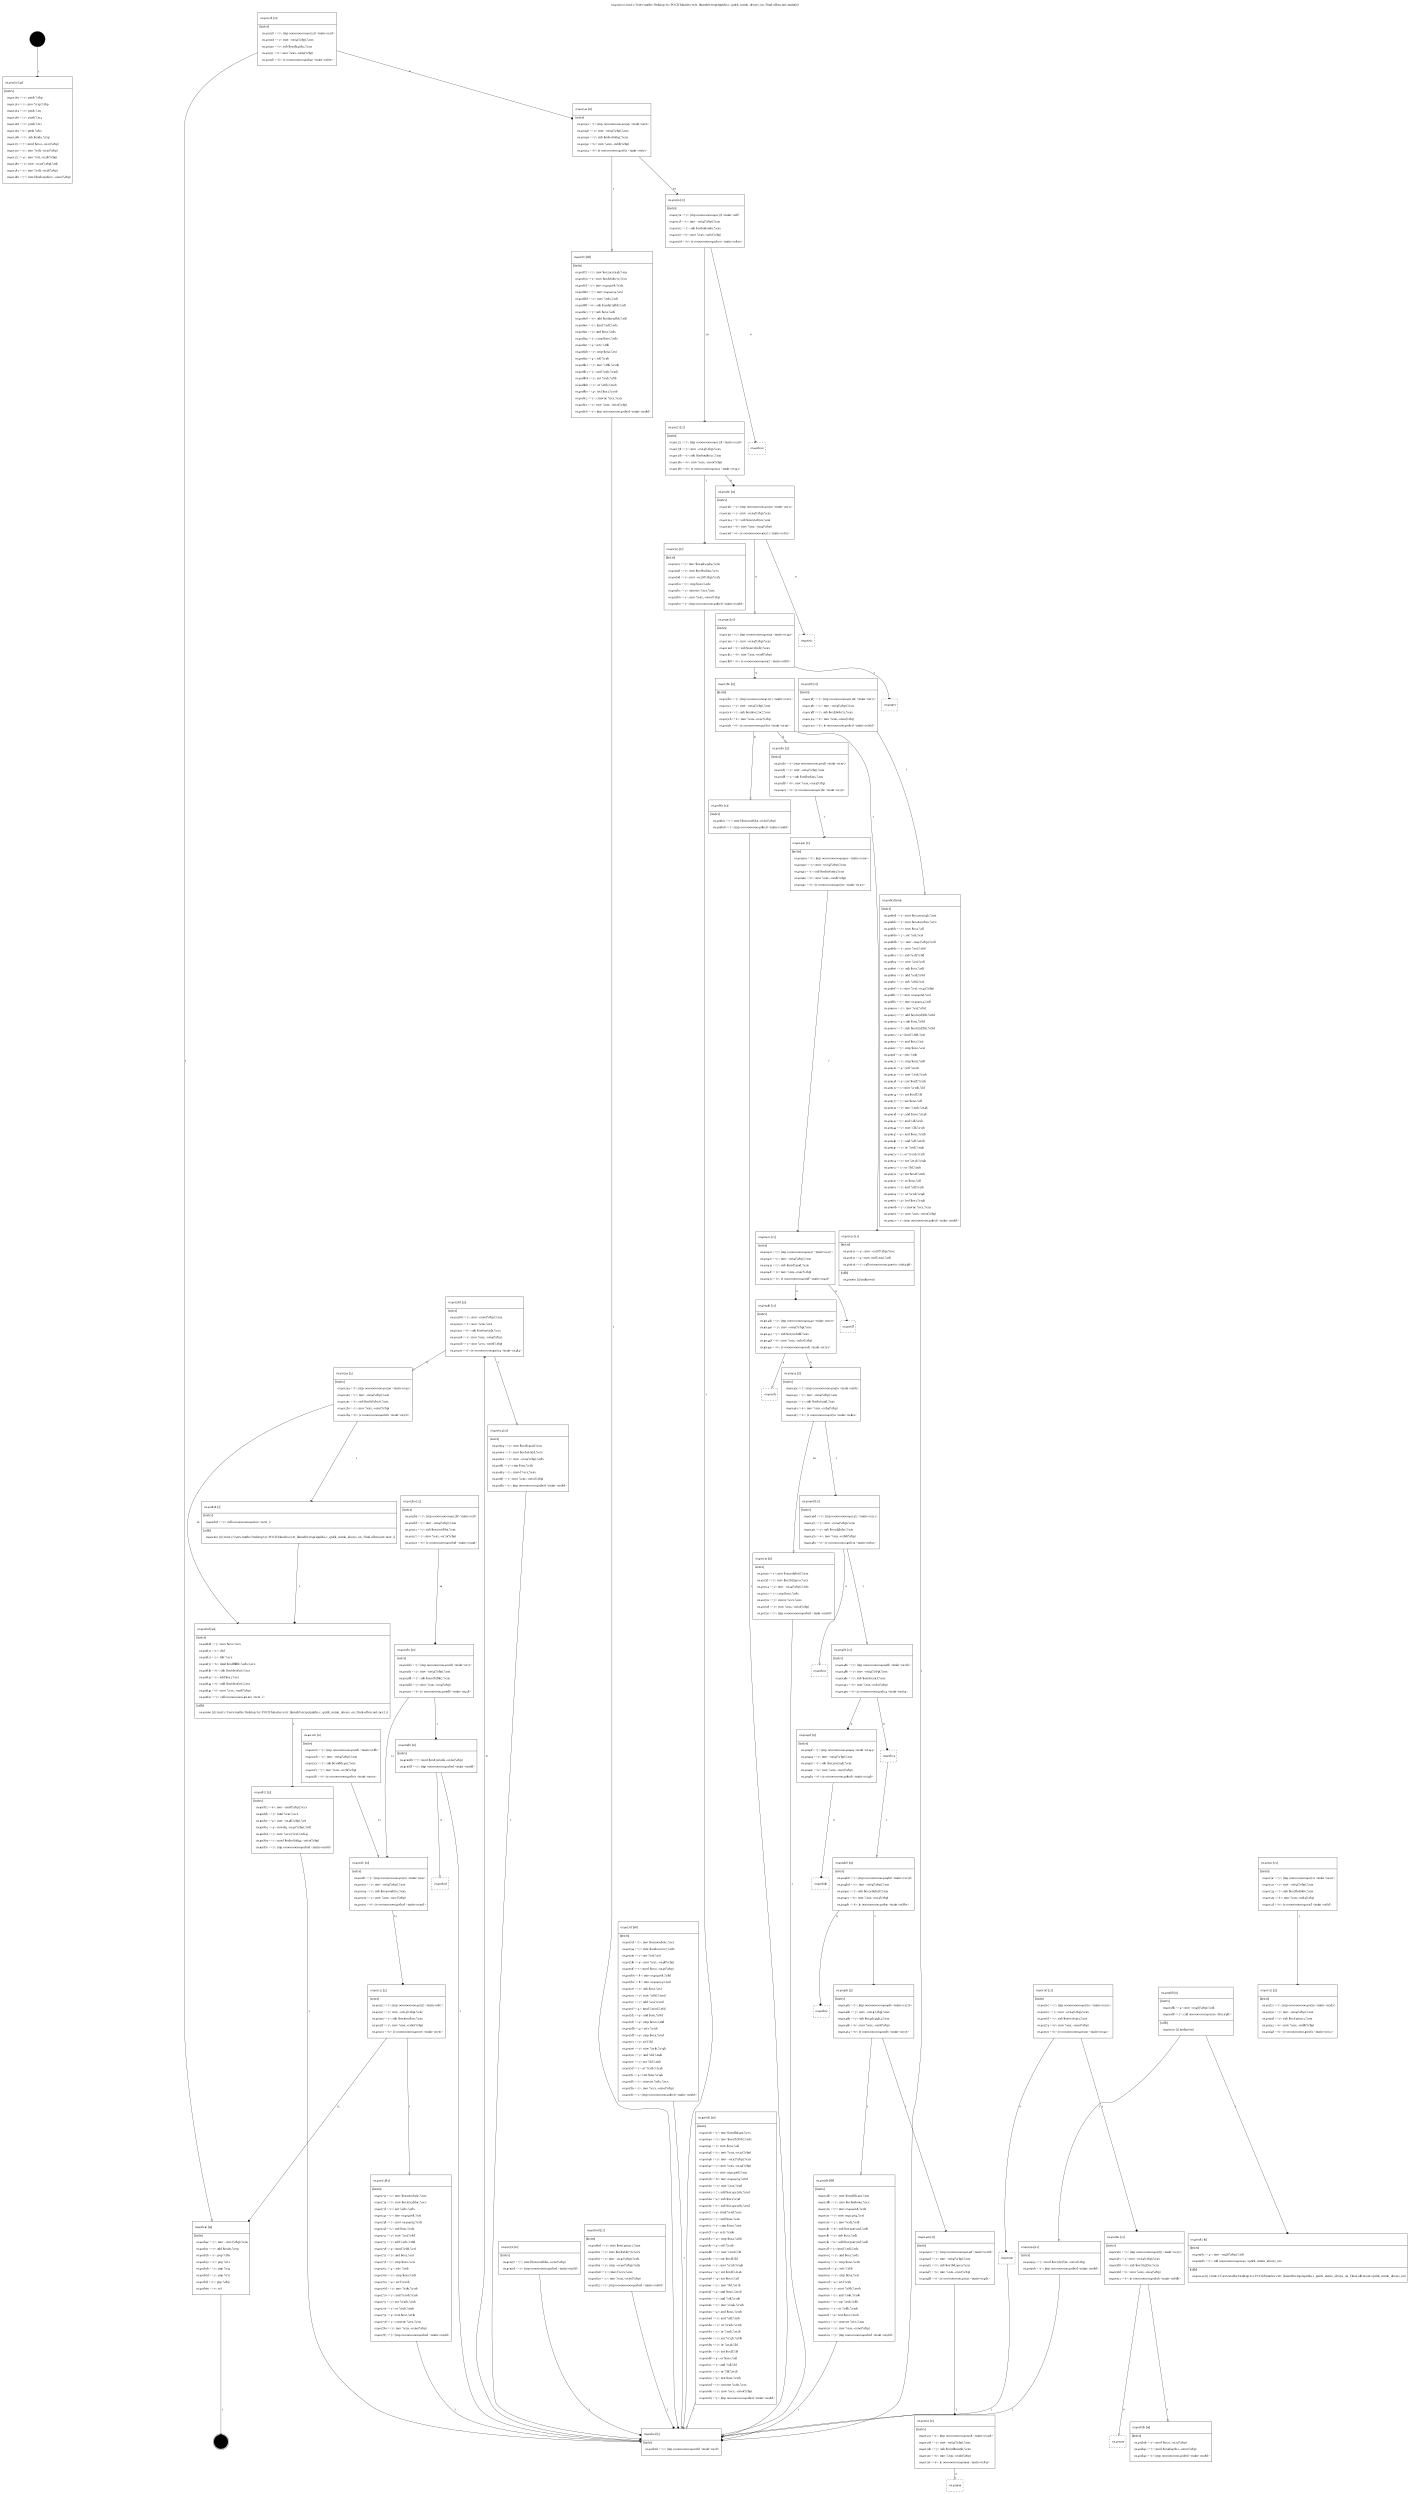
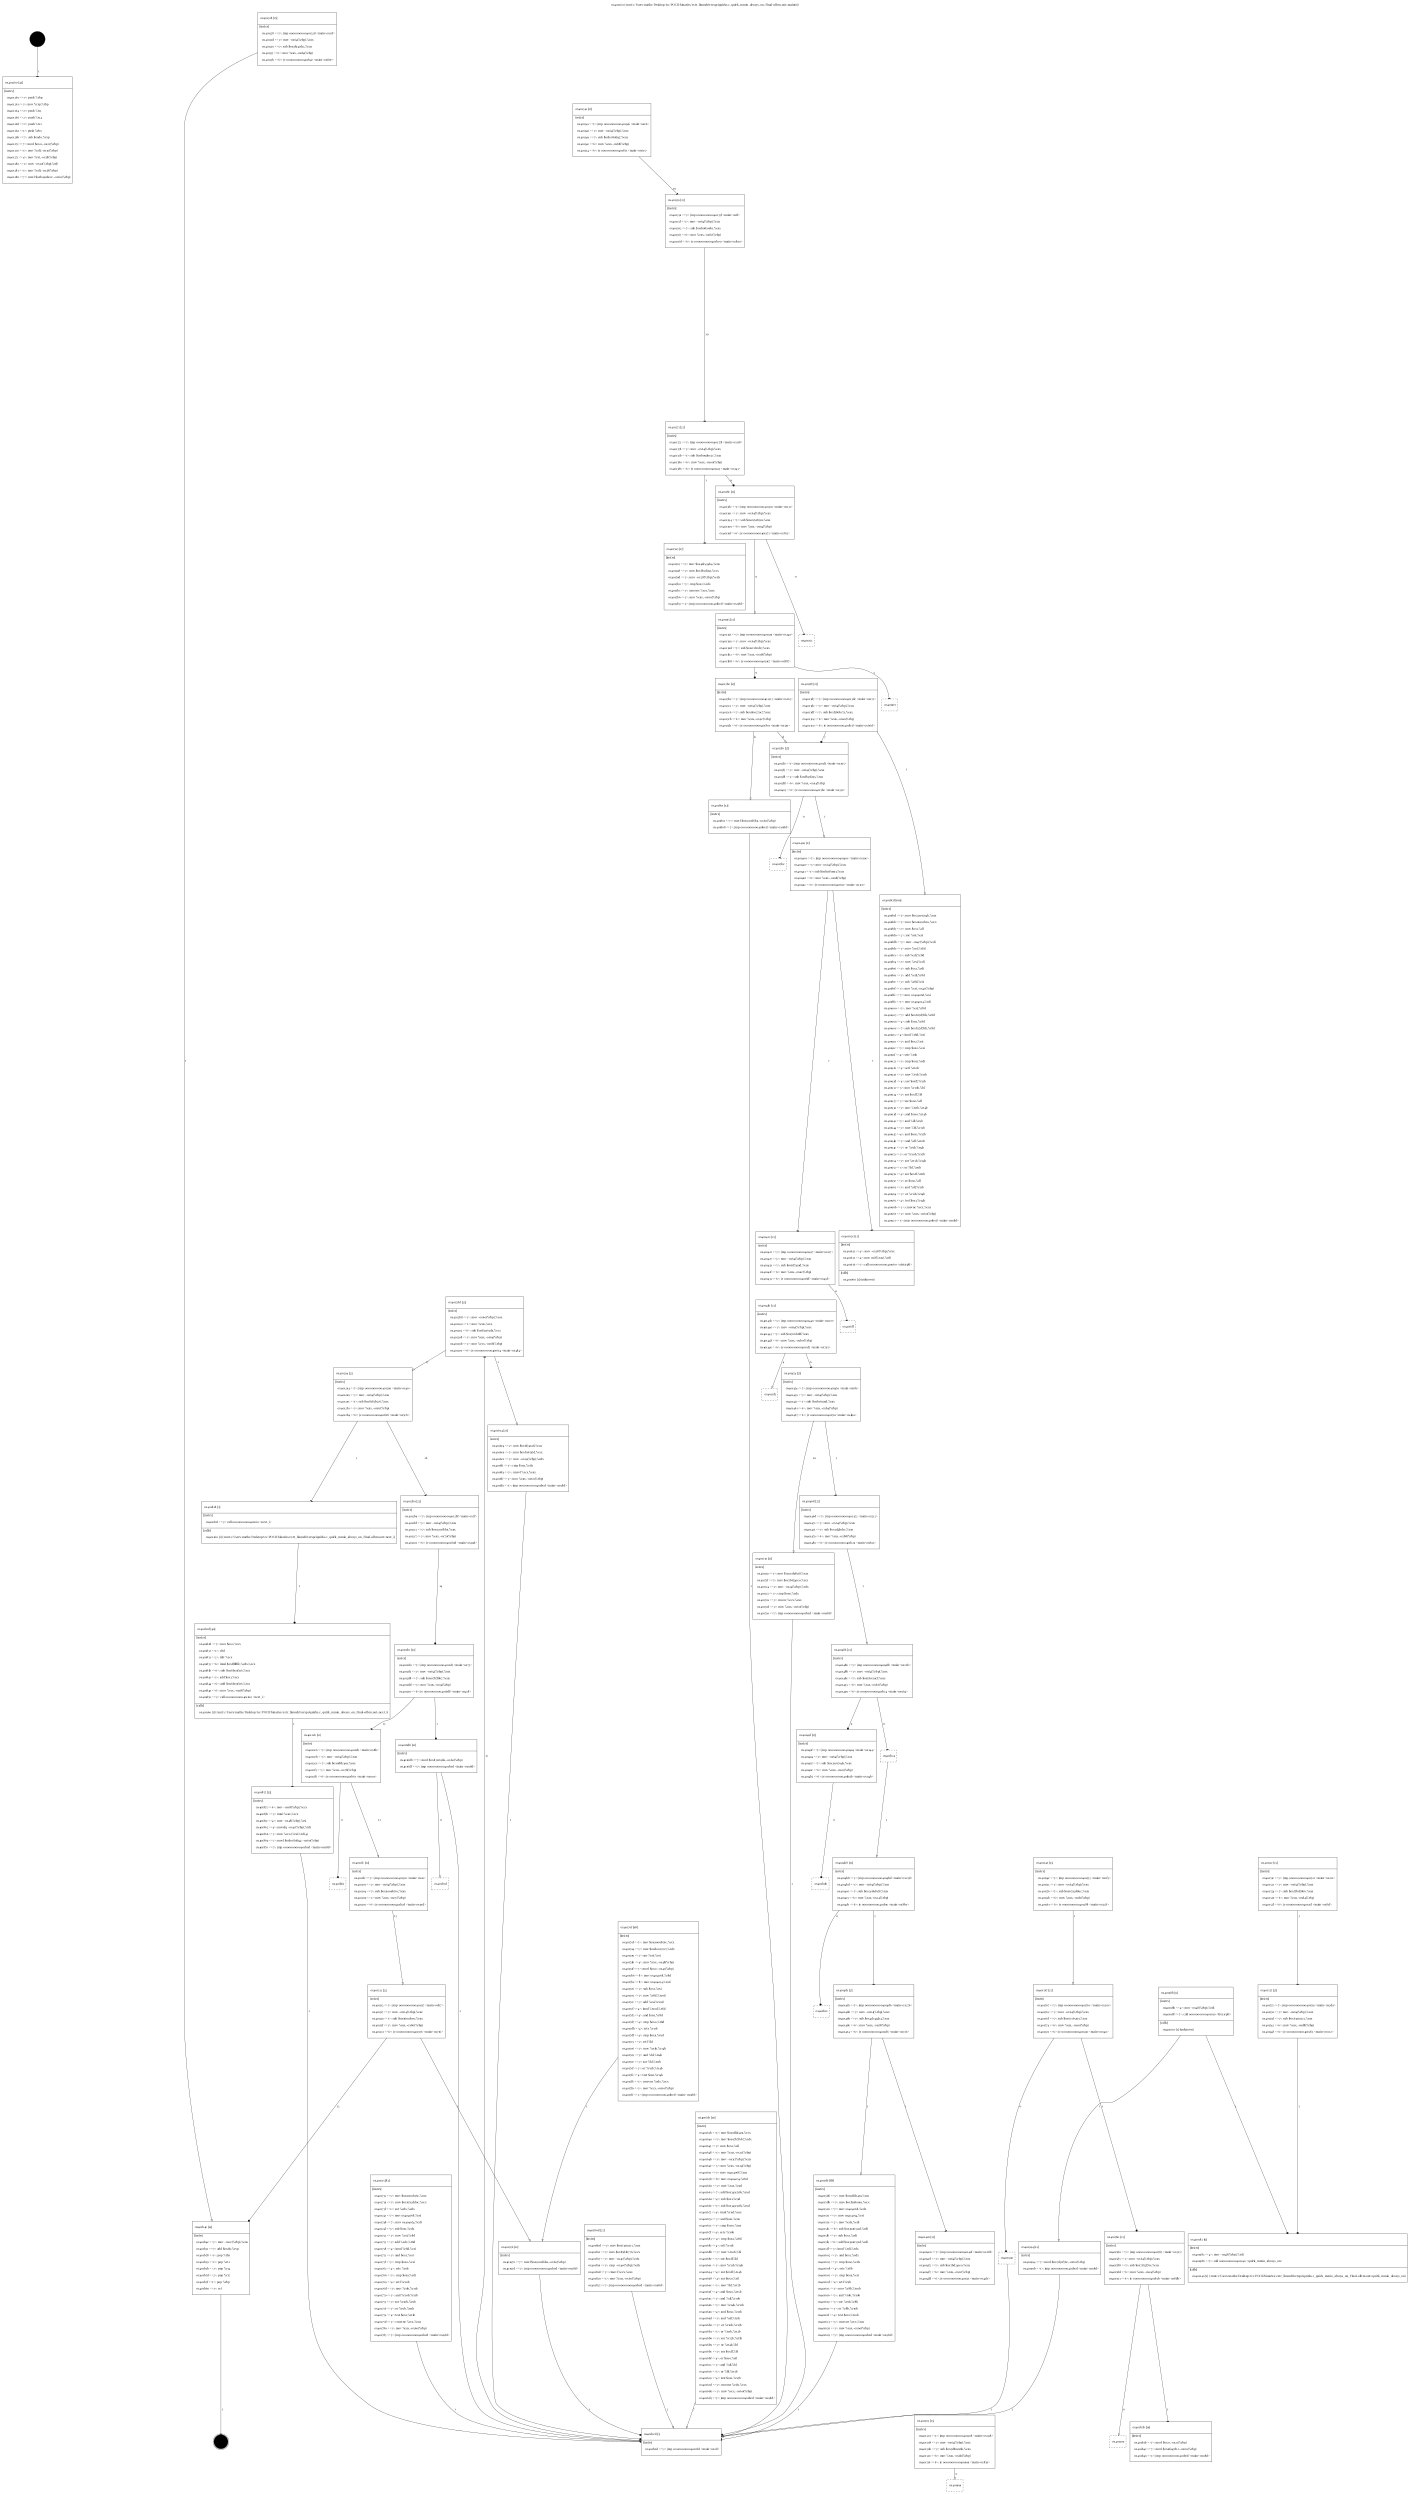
edge "0x401328 [25]" -> "0x401341 [25]": removed, label "11"
node "0x401875 [88]": removed
node "0x401b00": removed
edge "0x4013a5 [25]" -> "0x4013be [25]": arrowhead tee -> dot
edge "0x4013d7 [25]" -> "0x4013f0 [25]": added, label "7"
edge "0x4013f0 [25]" -> "0x401409 [25]": arrowhead tee -> onormal
node "0x4015be": added
edge "0x4013be [25]" -> "0x40162e [13]": now "0x401409 [25]" -> "0x40162e [13]"
edge "0x401422 [25]" -> "0x40143b [25]": removed, label "6"
edge "0x4012a4 [22]" -> "0x40182d [40]": now "0x4012a4 [22]" -> "0x4012ba [22]"
edge "0x4015a3 [27]" -> "0x401bed [5]": removed, label "1"
edge "0x401801 [12]" -> "0x401bed [5]": arrowhead dot -> onormal
node "0x401b2a": removed
edge "0x401486 [25]" -> "0x401bc4": arrowhead dot -> tee
edge "0x4012d0 [22]" -> "0x4012fc [22]": now "0x4012d0 [22]" -> "0x4012e6 [22]"
node "0x401b61": added
node "0x40154e [25]": added
edge "0x4018cd [169]" -> "0x401bed [5]": removed, label "1"
edge "0x4012fc [22]" -> "0x401312 [22]": arrowhead dot -> onormal
edge "0x40171a [27]" -> "0x401bed [5]": arrowhead onormal -> dot
edge "0x401312 [22]" -> "0x401735 [83]": now "0x401312 [22]" -> "0x401976 [12]"
edge "0x401535 [25]" -> "0x401982 [9]": added, label "1"
edge "0x40179f [98]" -> "0x401bed [5]": now "0x40179f [98]" -> "0x401976 [12]"
edge "0x4014ea [25]" -> "0x401503 [25]": removed, label "3"
edge "0x401580 [25]" -> "0x401b3b [19]": arrowhead onormal -> tee
edge "0x40180d [27]" -> "0x401bed [5]": arrowhead dot -> onormal
